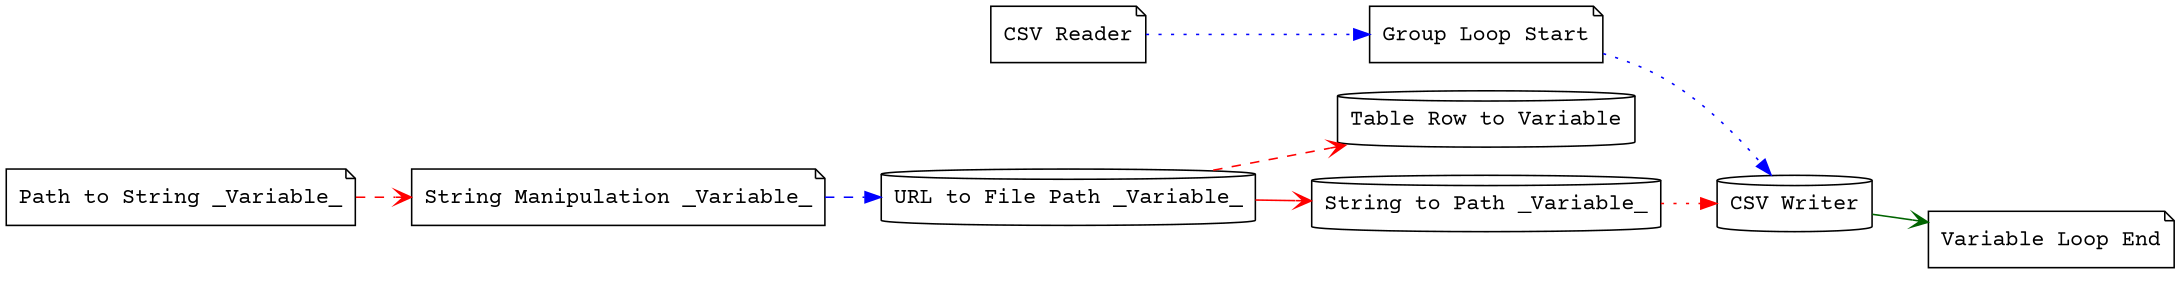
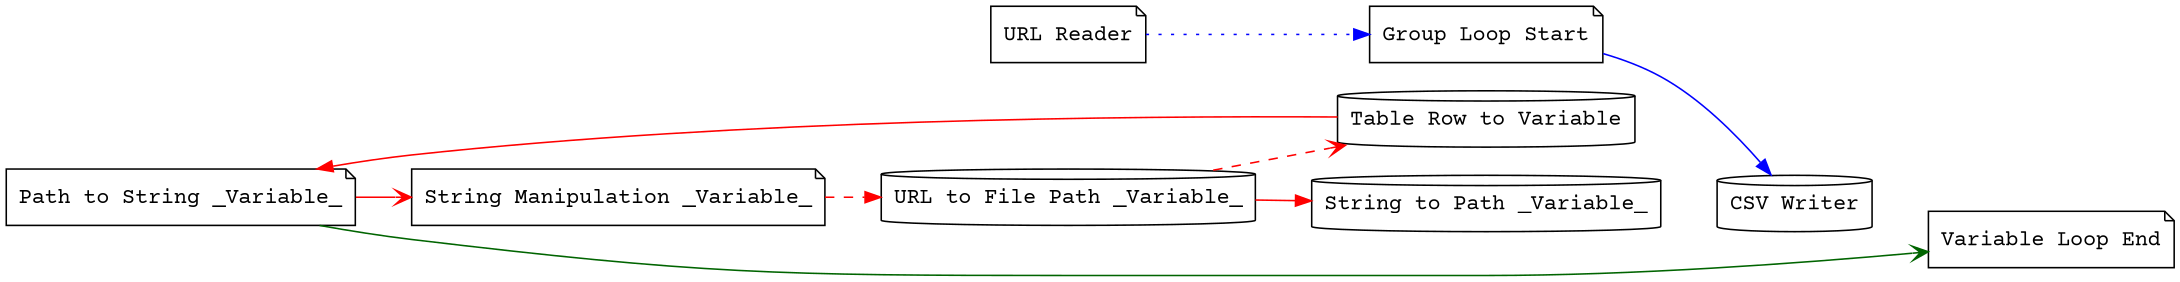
node "CSV Reader": label "CSV Reader" -> "URL Reader"
edge "Group Loop Start" -> "CSV Writer": style dotted -> solid
edge "Table Row to Variable" -> "Path to String _Variable_": added
edge "Path to String _Variable_" -> "String Manipulation _Variable_": style dashed -> solid
edge "String Manipulation _Variable_" -> "URL to File Path _Variable_": color blue -> red
edge "URL to File Path _Variable_" -> "String to Path _Variable_": arrowhead vee -> normal
edge "String to Path _Variable_" -> "CSV Writer": removed
edge "CSV Writer" -> "Variable Loop End": now "Path to String _Variable_" -> "Variable Loop End"
